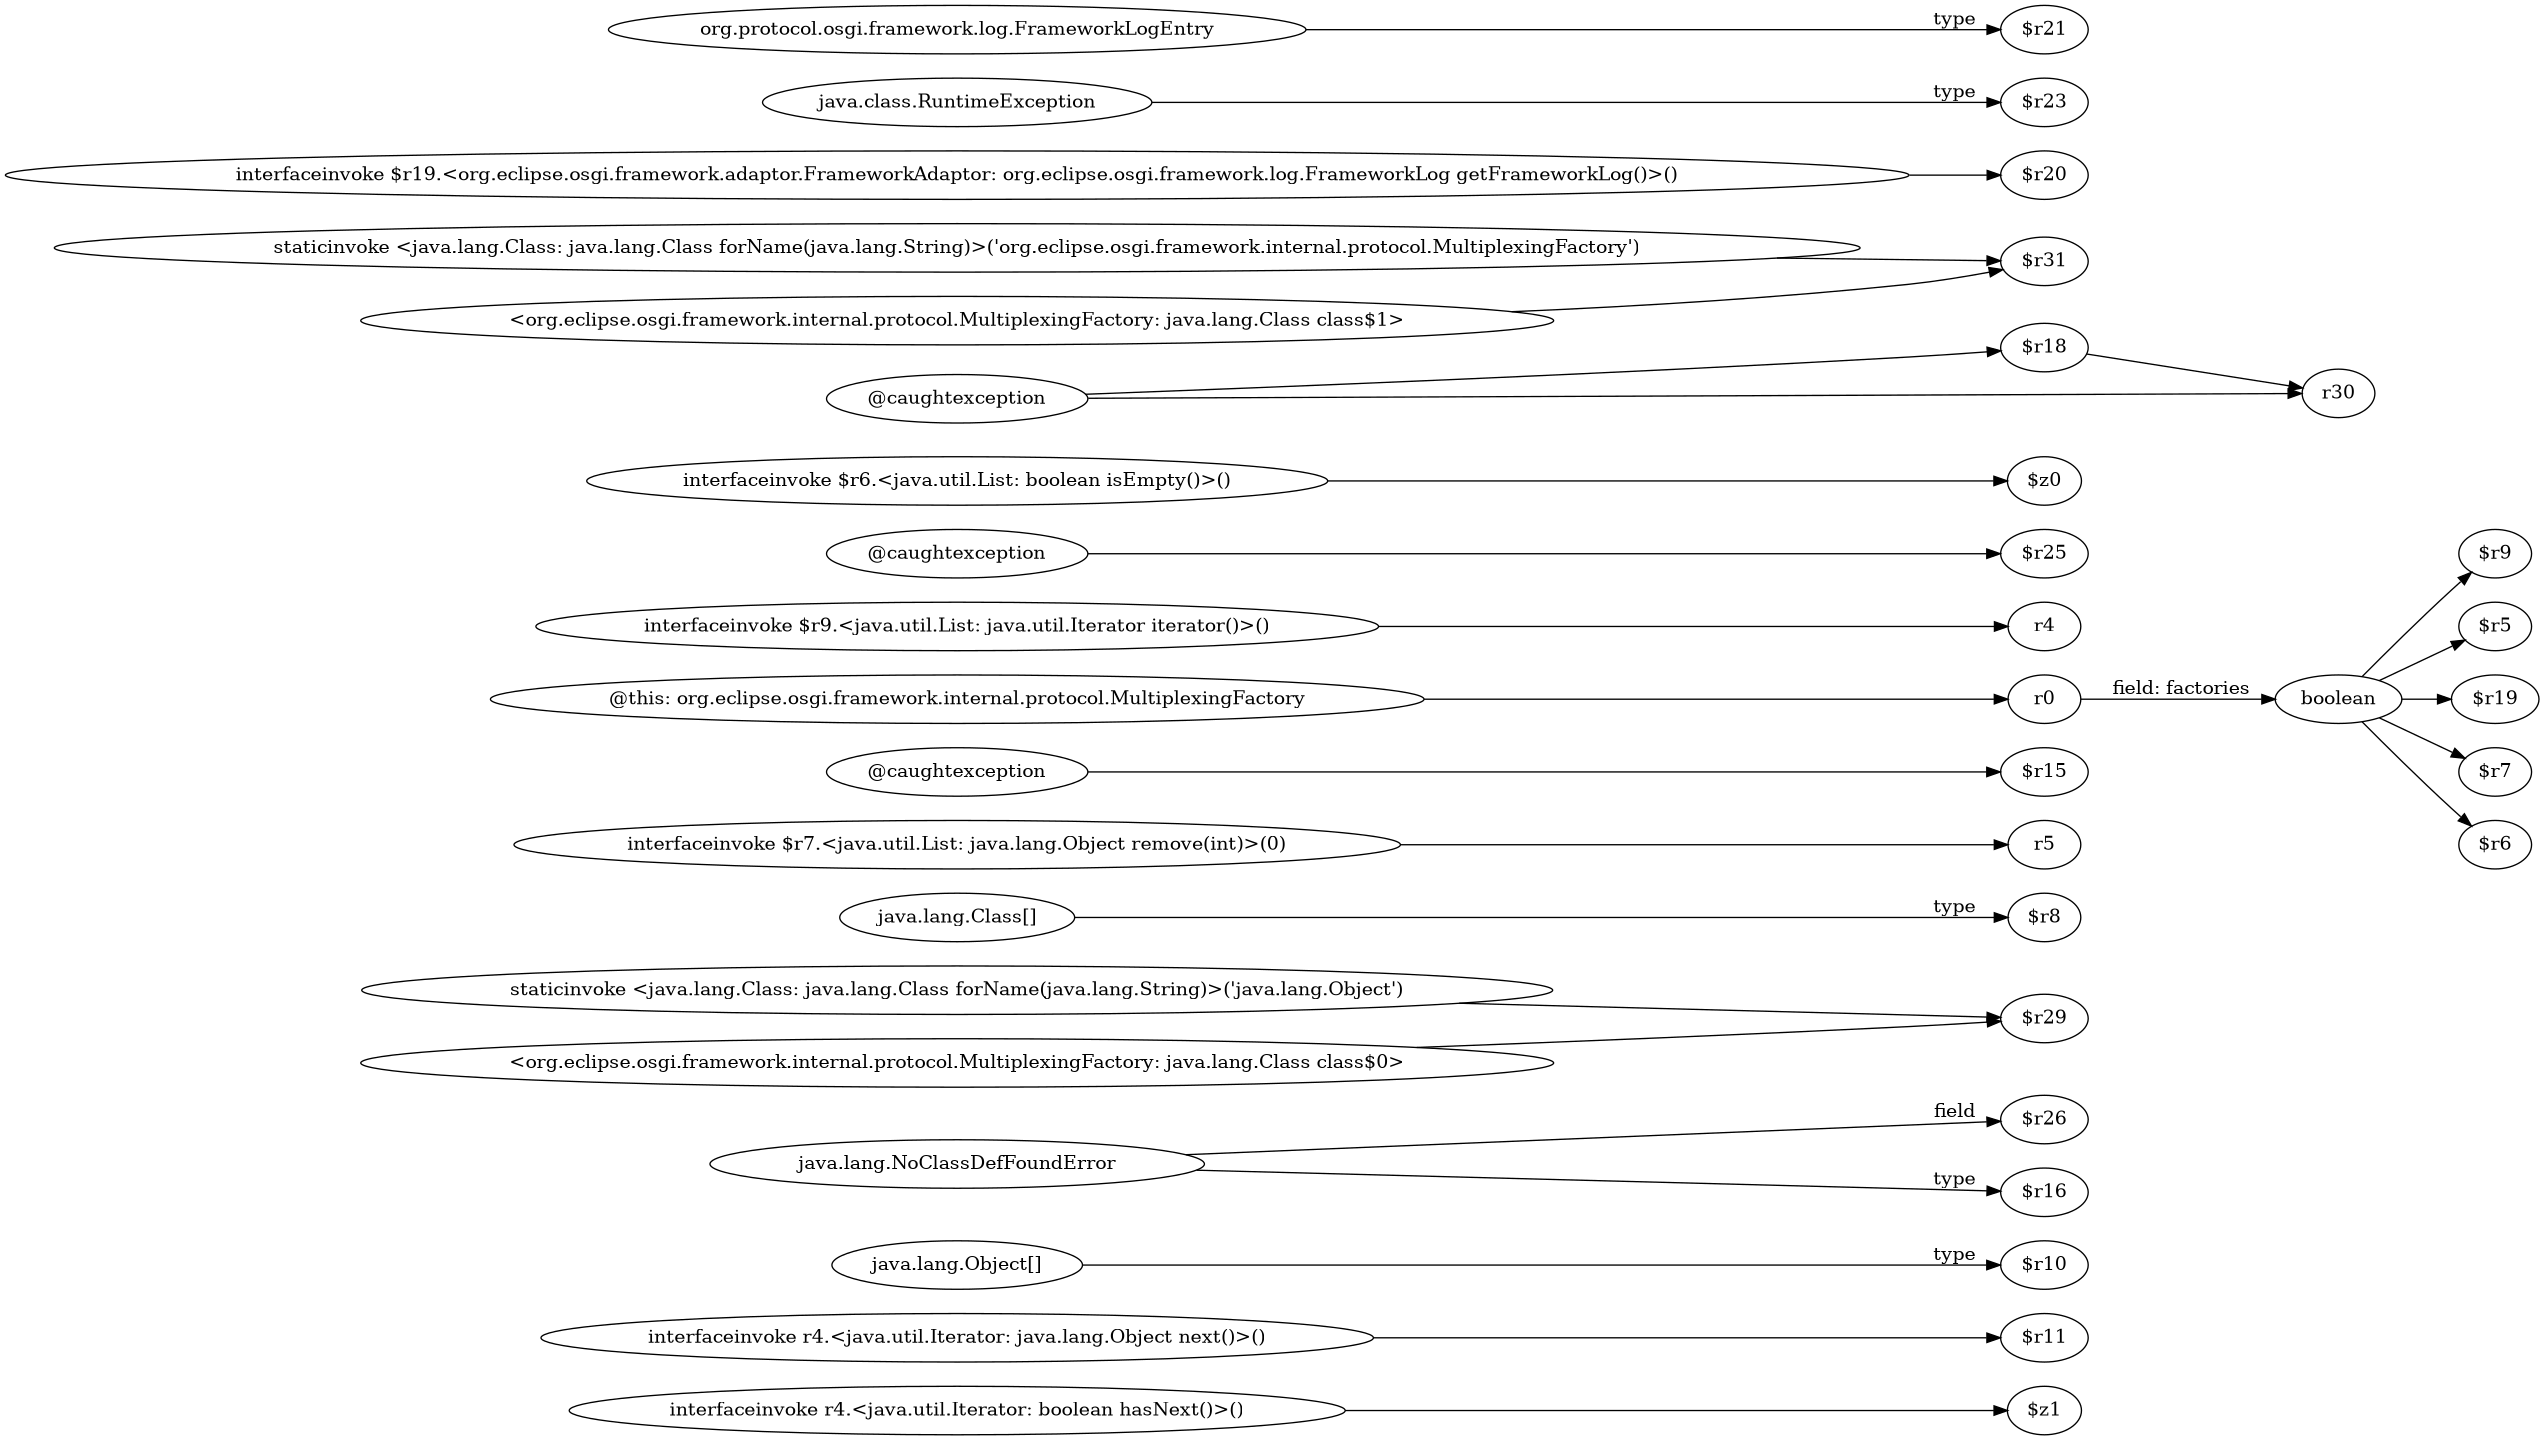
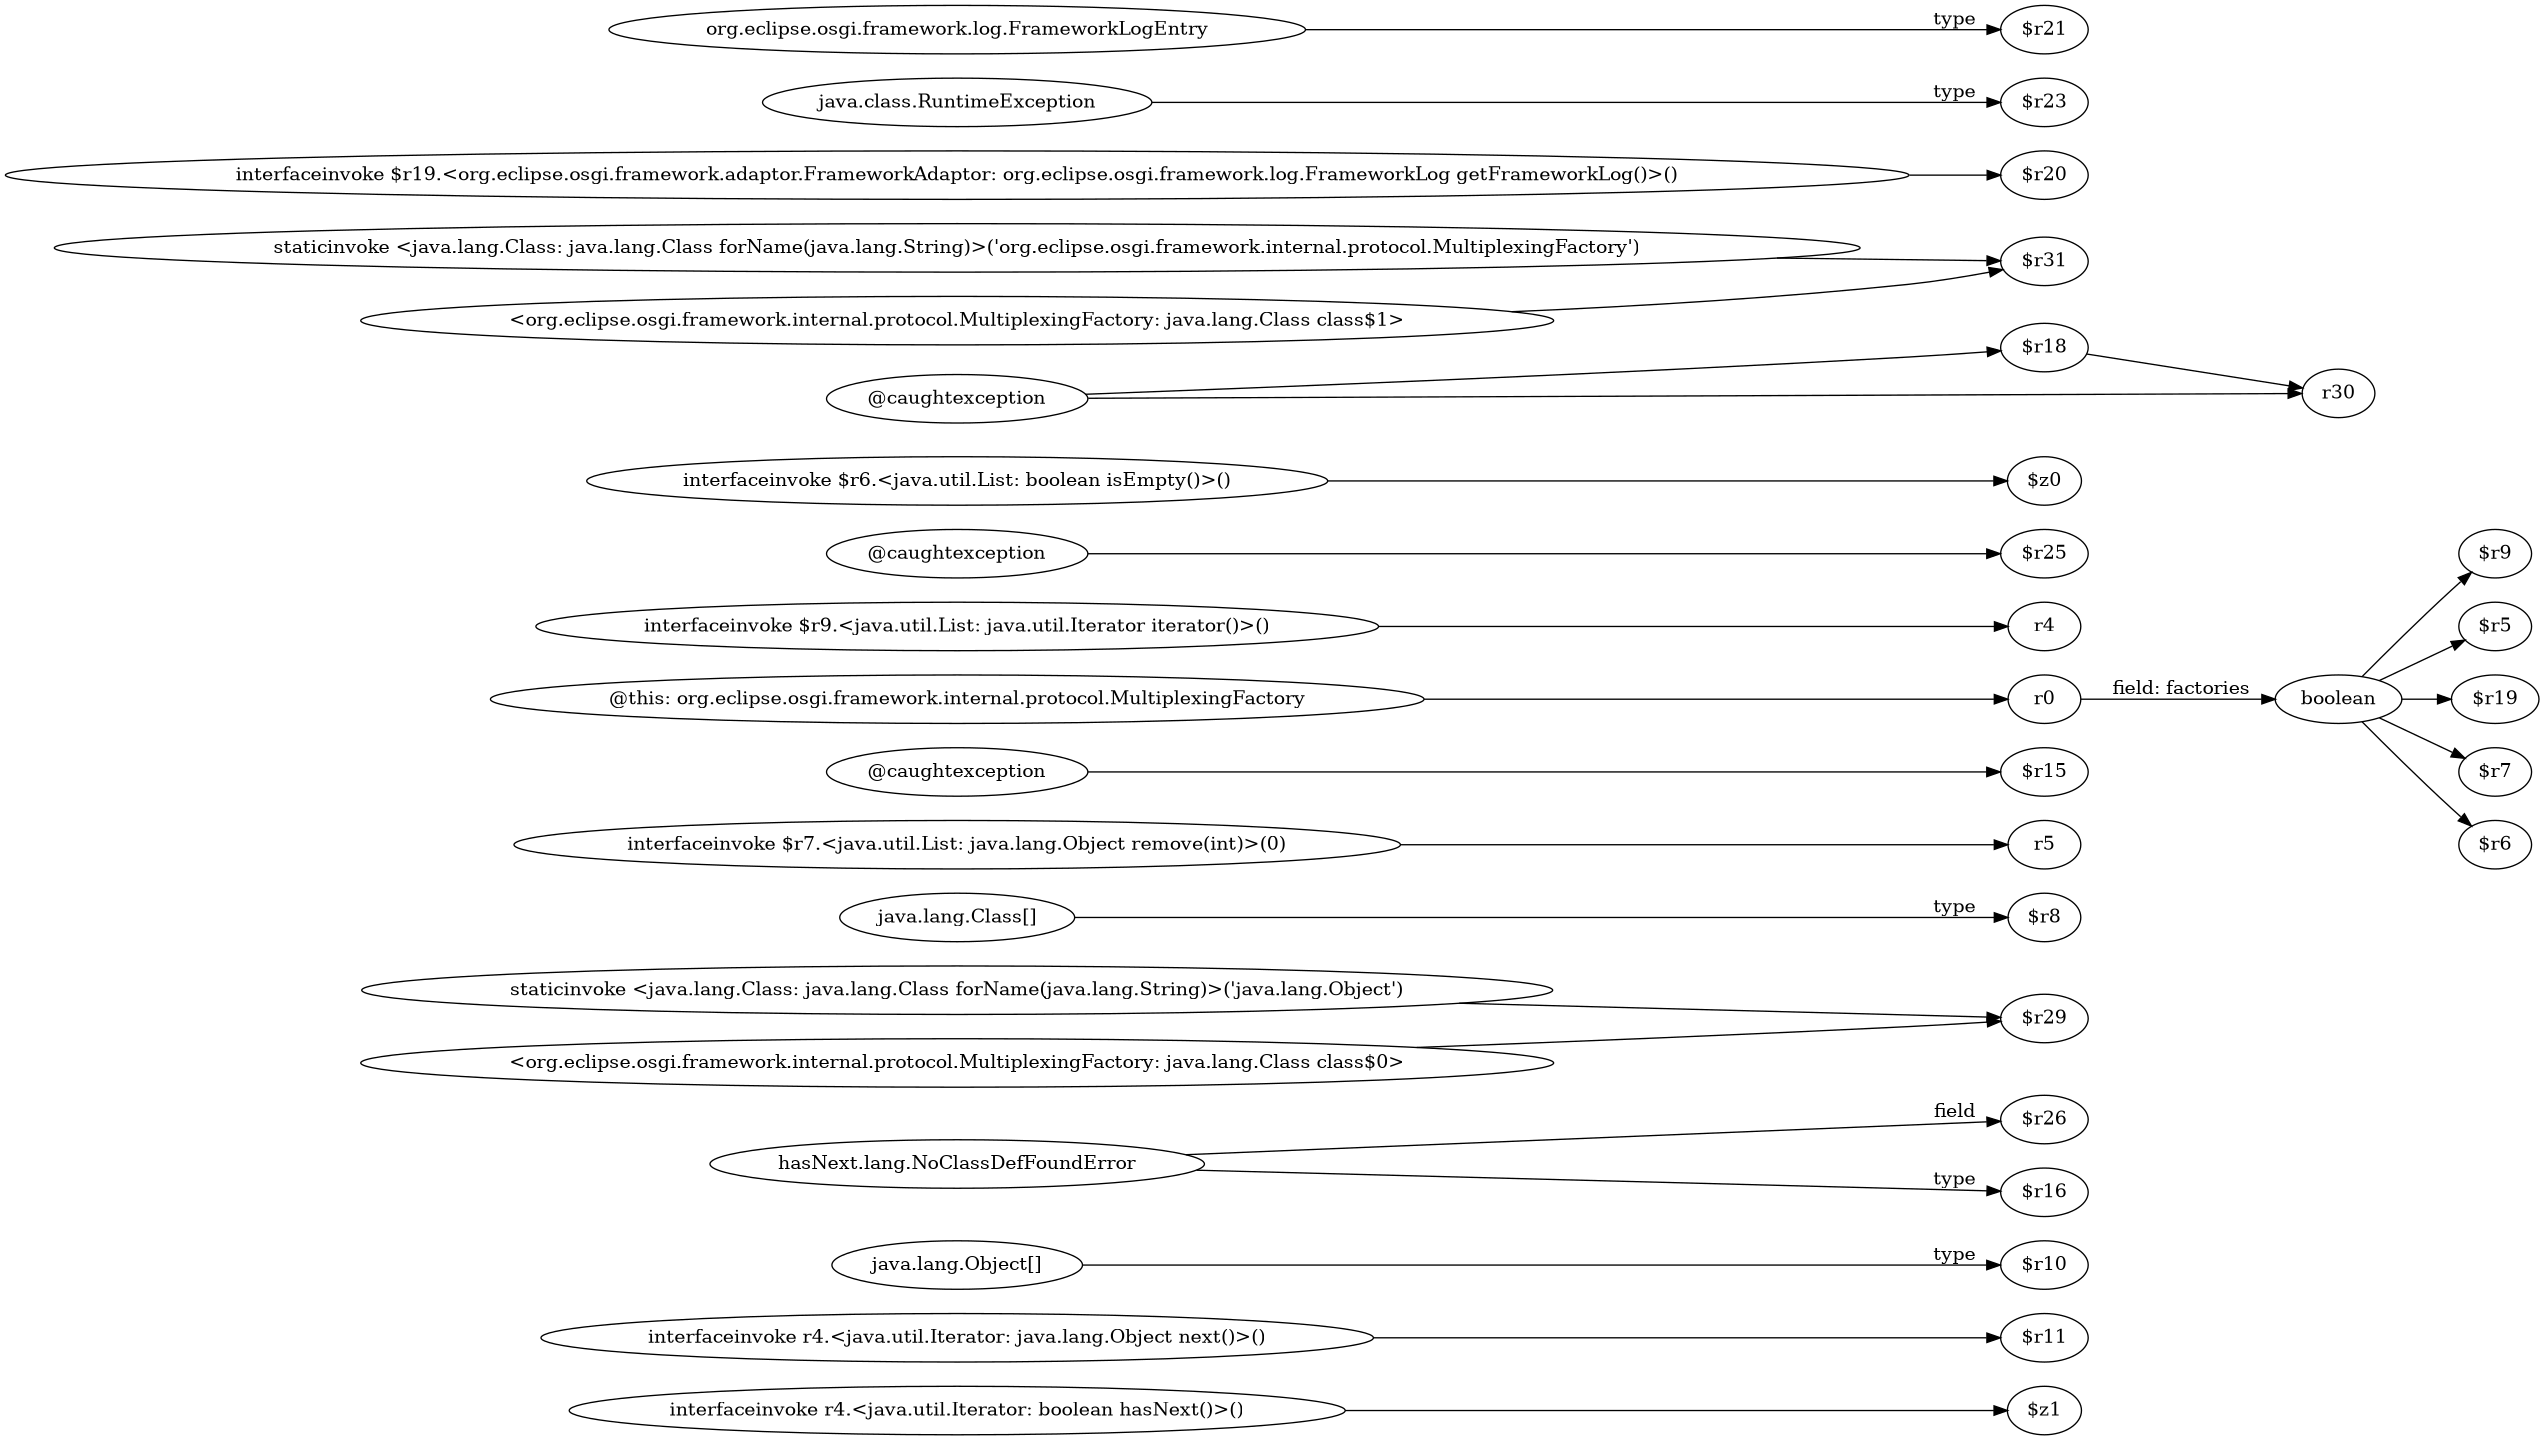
node "org.protocol.osgi.framework.log.FrameworkLogEntry": label "org.protocol.osgi.framework.log.FrameworkLogEntry" -> "org.eclipse.osgi.framework.log.FrameworkLogEntry"
node "java.lang.NoClassDefFoundError": label "java.lang.NoClassDefFoundError" -> "hasNext.lang.NoClassDefFoundError"
